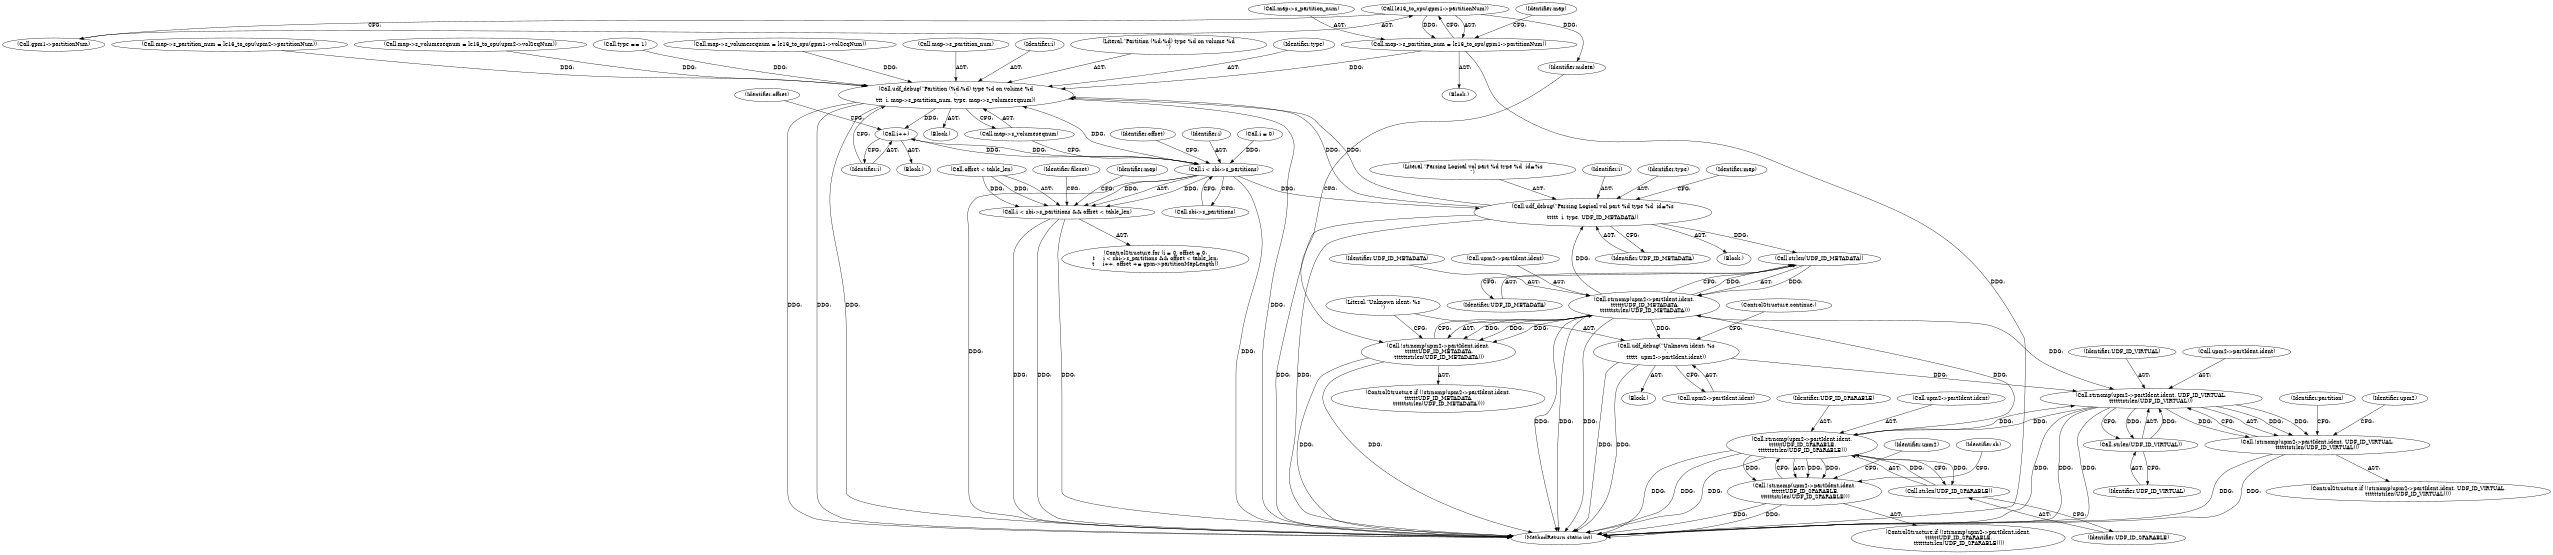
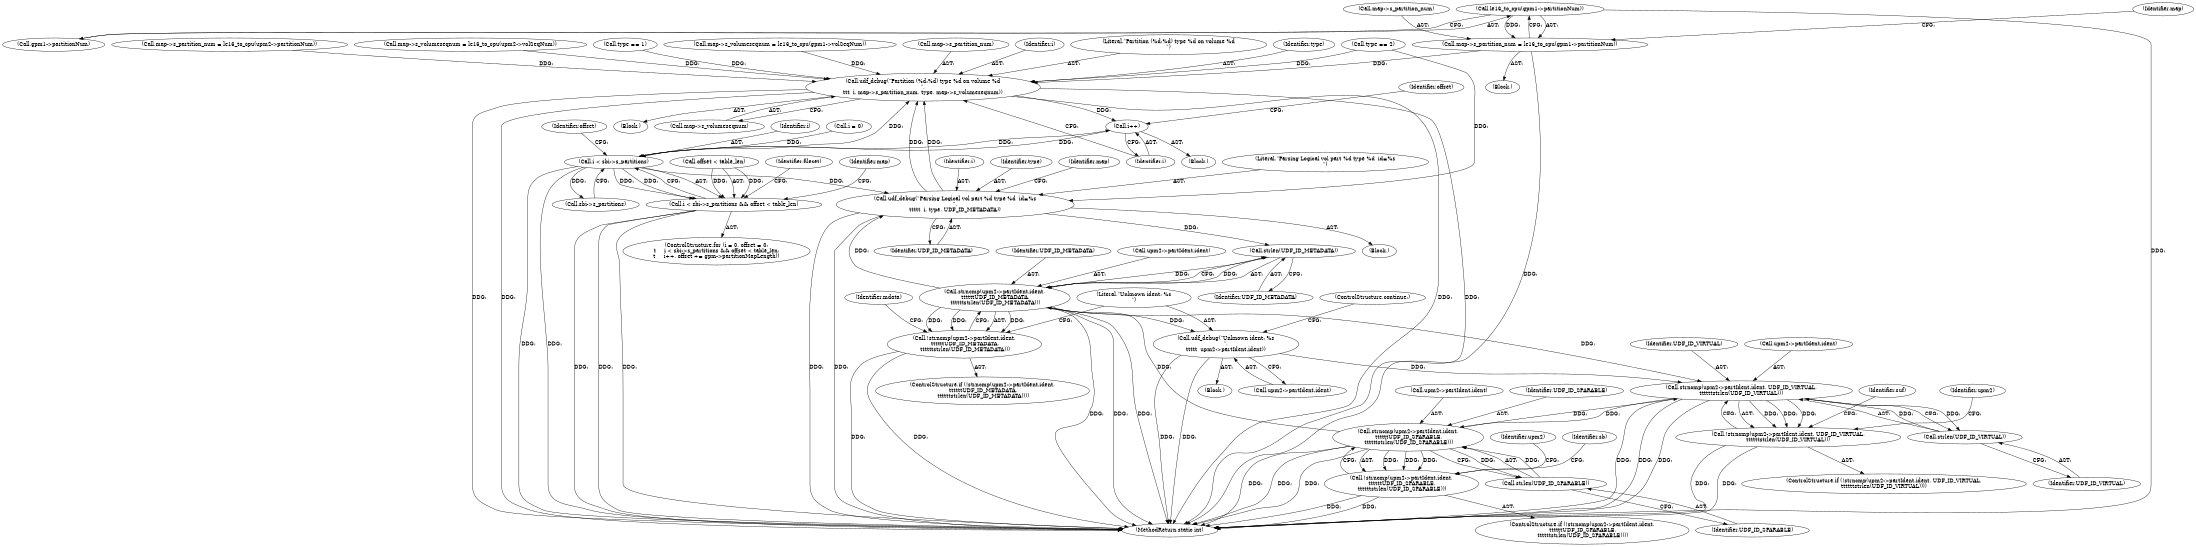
edge "(Call,le16_to_cpu(gpm1->partitionNum))" -> "(Identifier,mdata)": now "(Call,le16_to_cpu(gpm1->partitionNum))" -> "(MethodReturn,static int)"
node "(Call,type == 2)": added
edge "(Call,map->s_volumeseqnum)" -> "(Call,i < sbi->s_partitions)": now "(Call,i < sbi->s_partitions && offset < table_len)" -> "(Call,i < sbi->s_partitions)"
edge "(Call,i < sbi->s_partitions)" -> "(Call,sbi->s_partitions)": label "CFG: " -> "DDG: "
node "(Identifier,partition)": label "(Identifier,partition)" -> "(Identifier,suf)"
